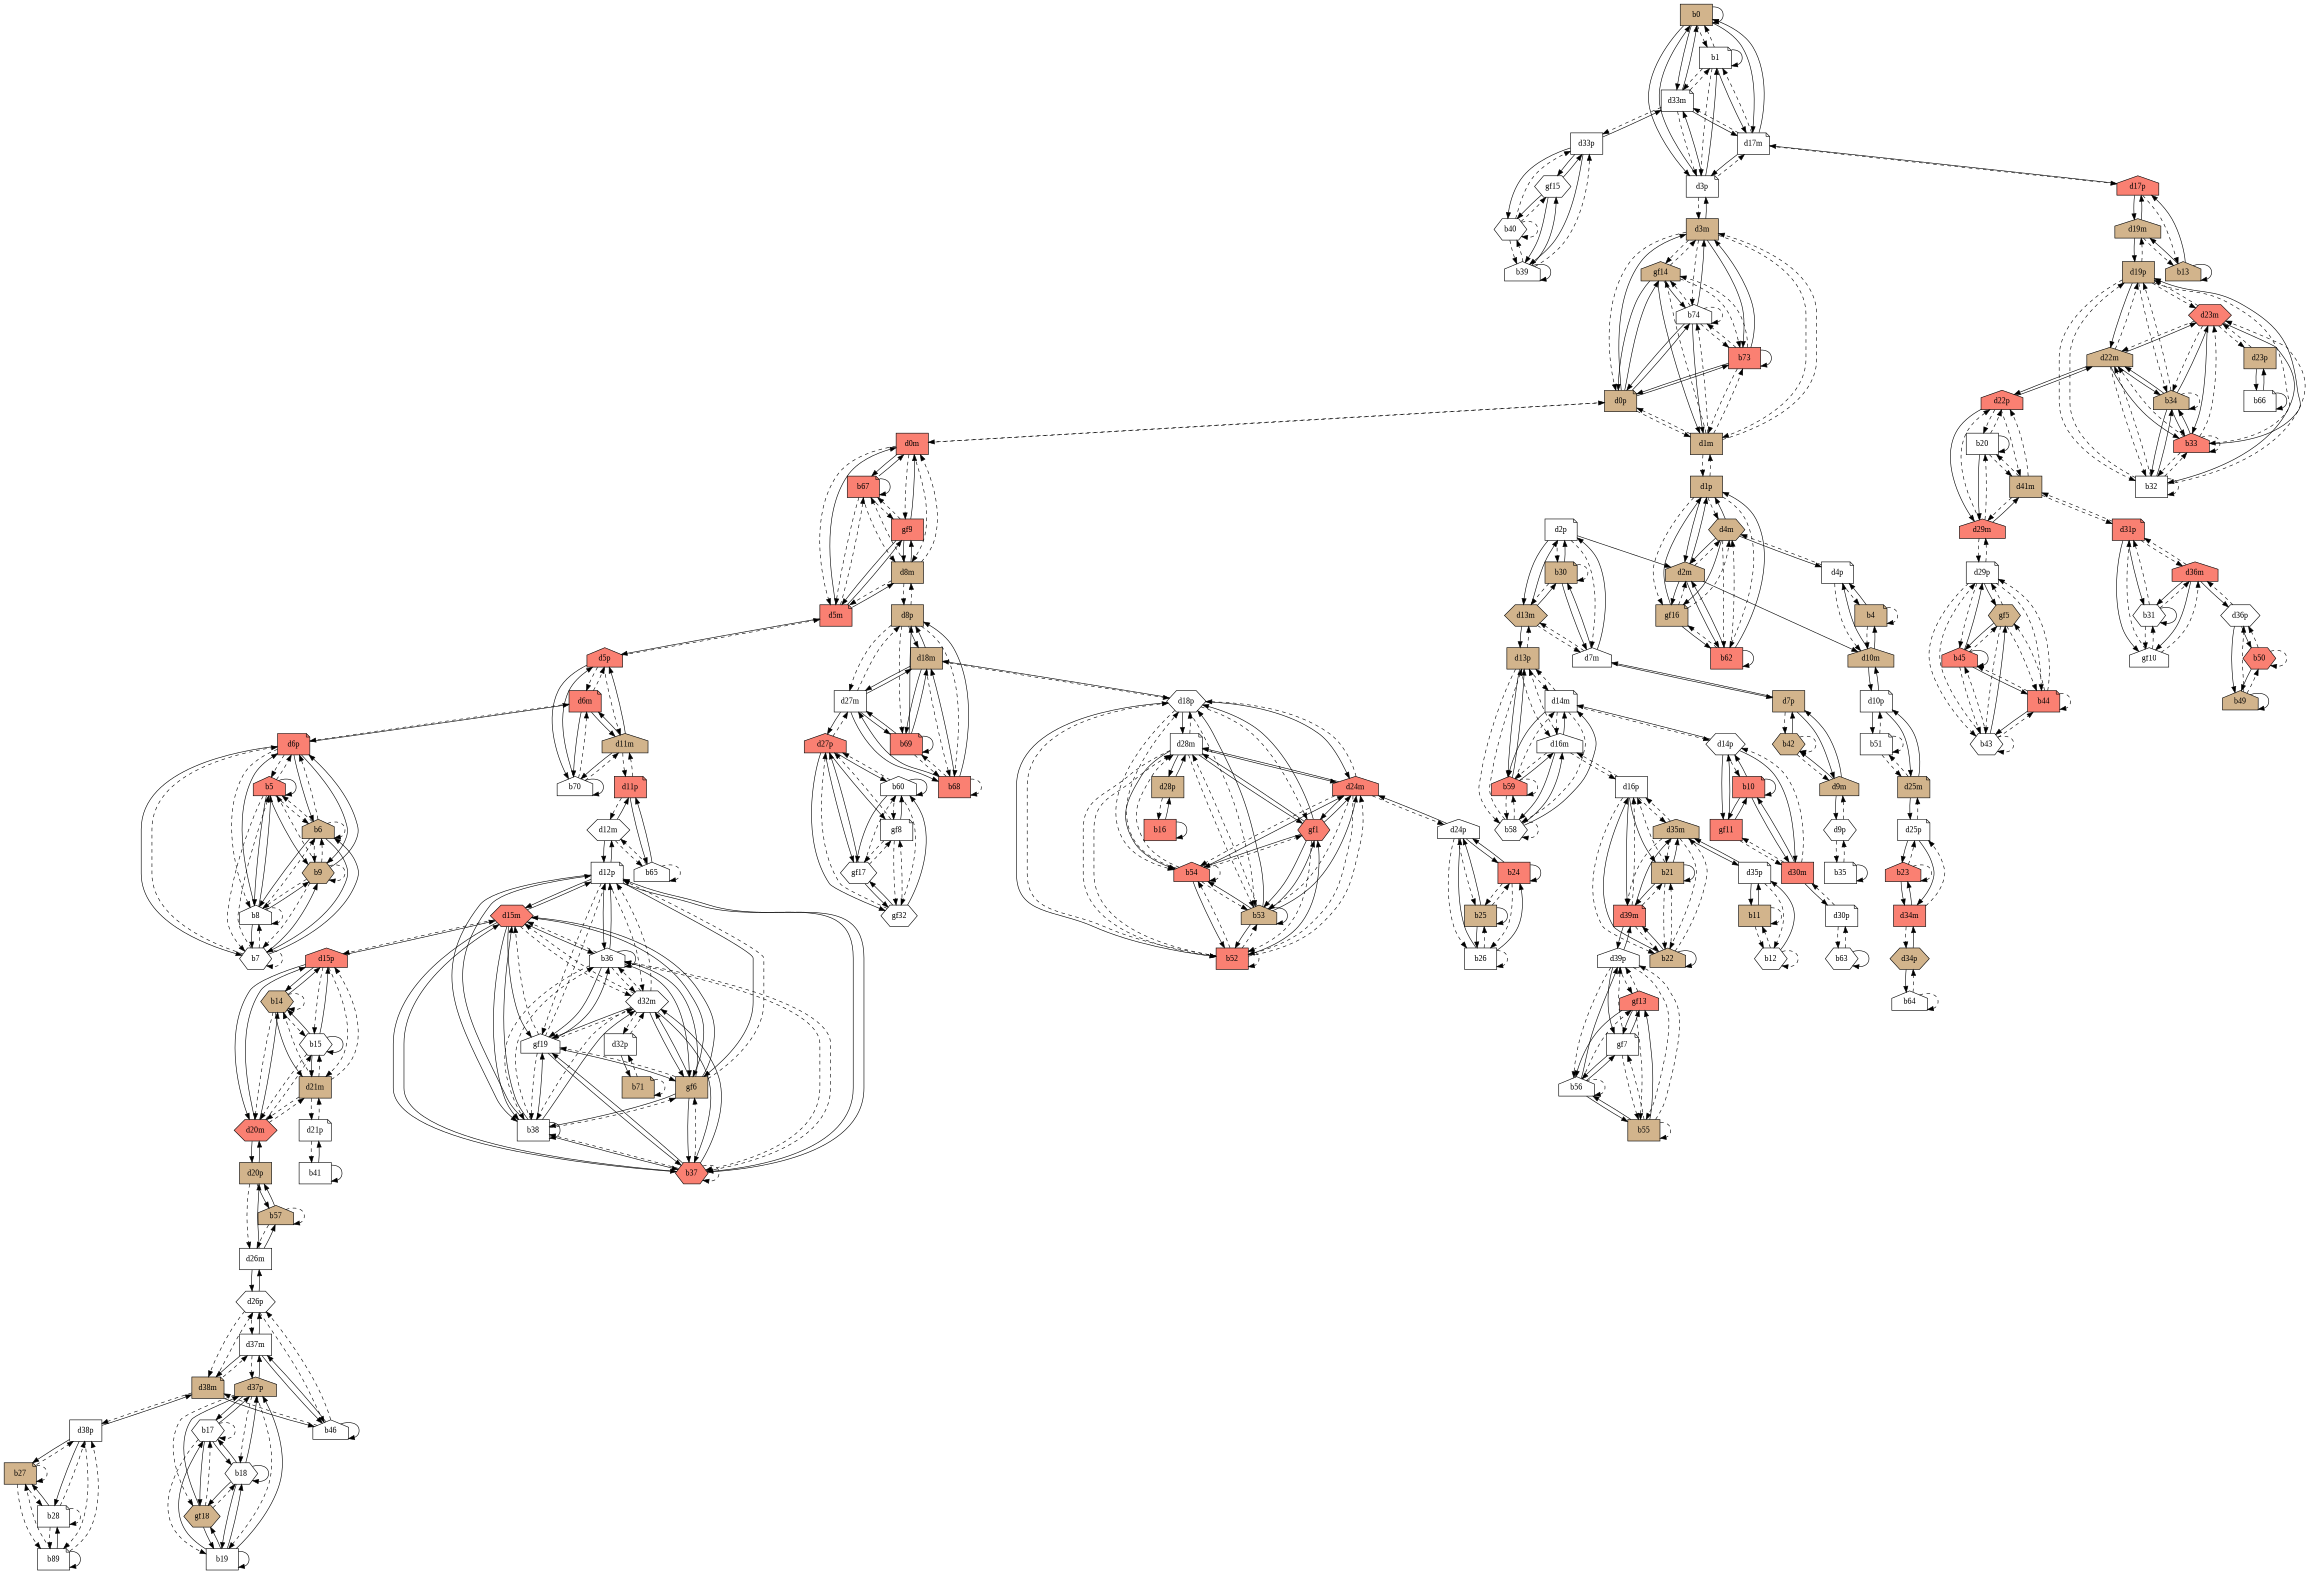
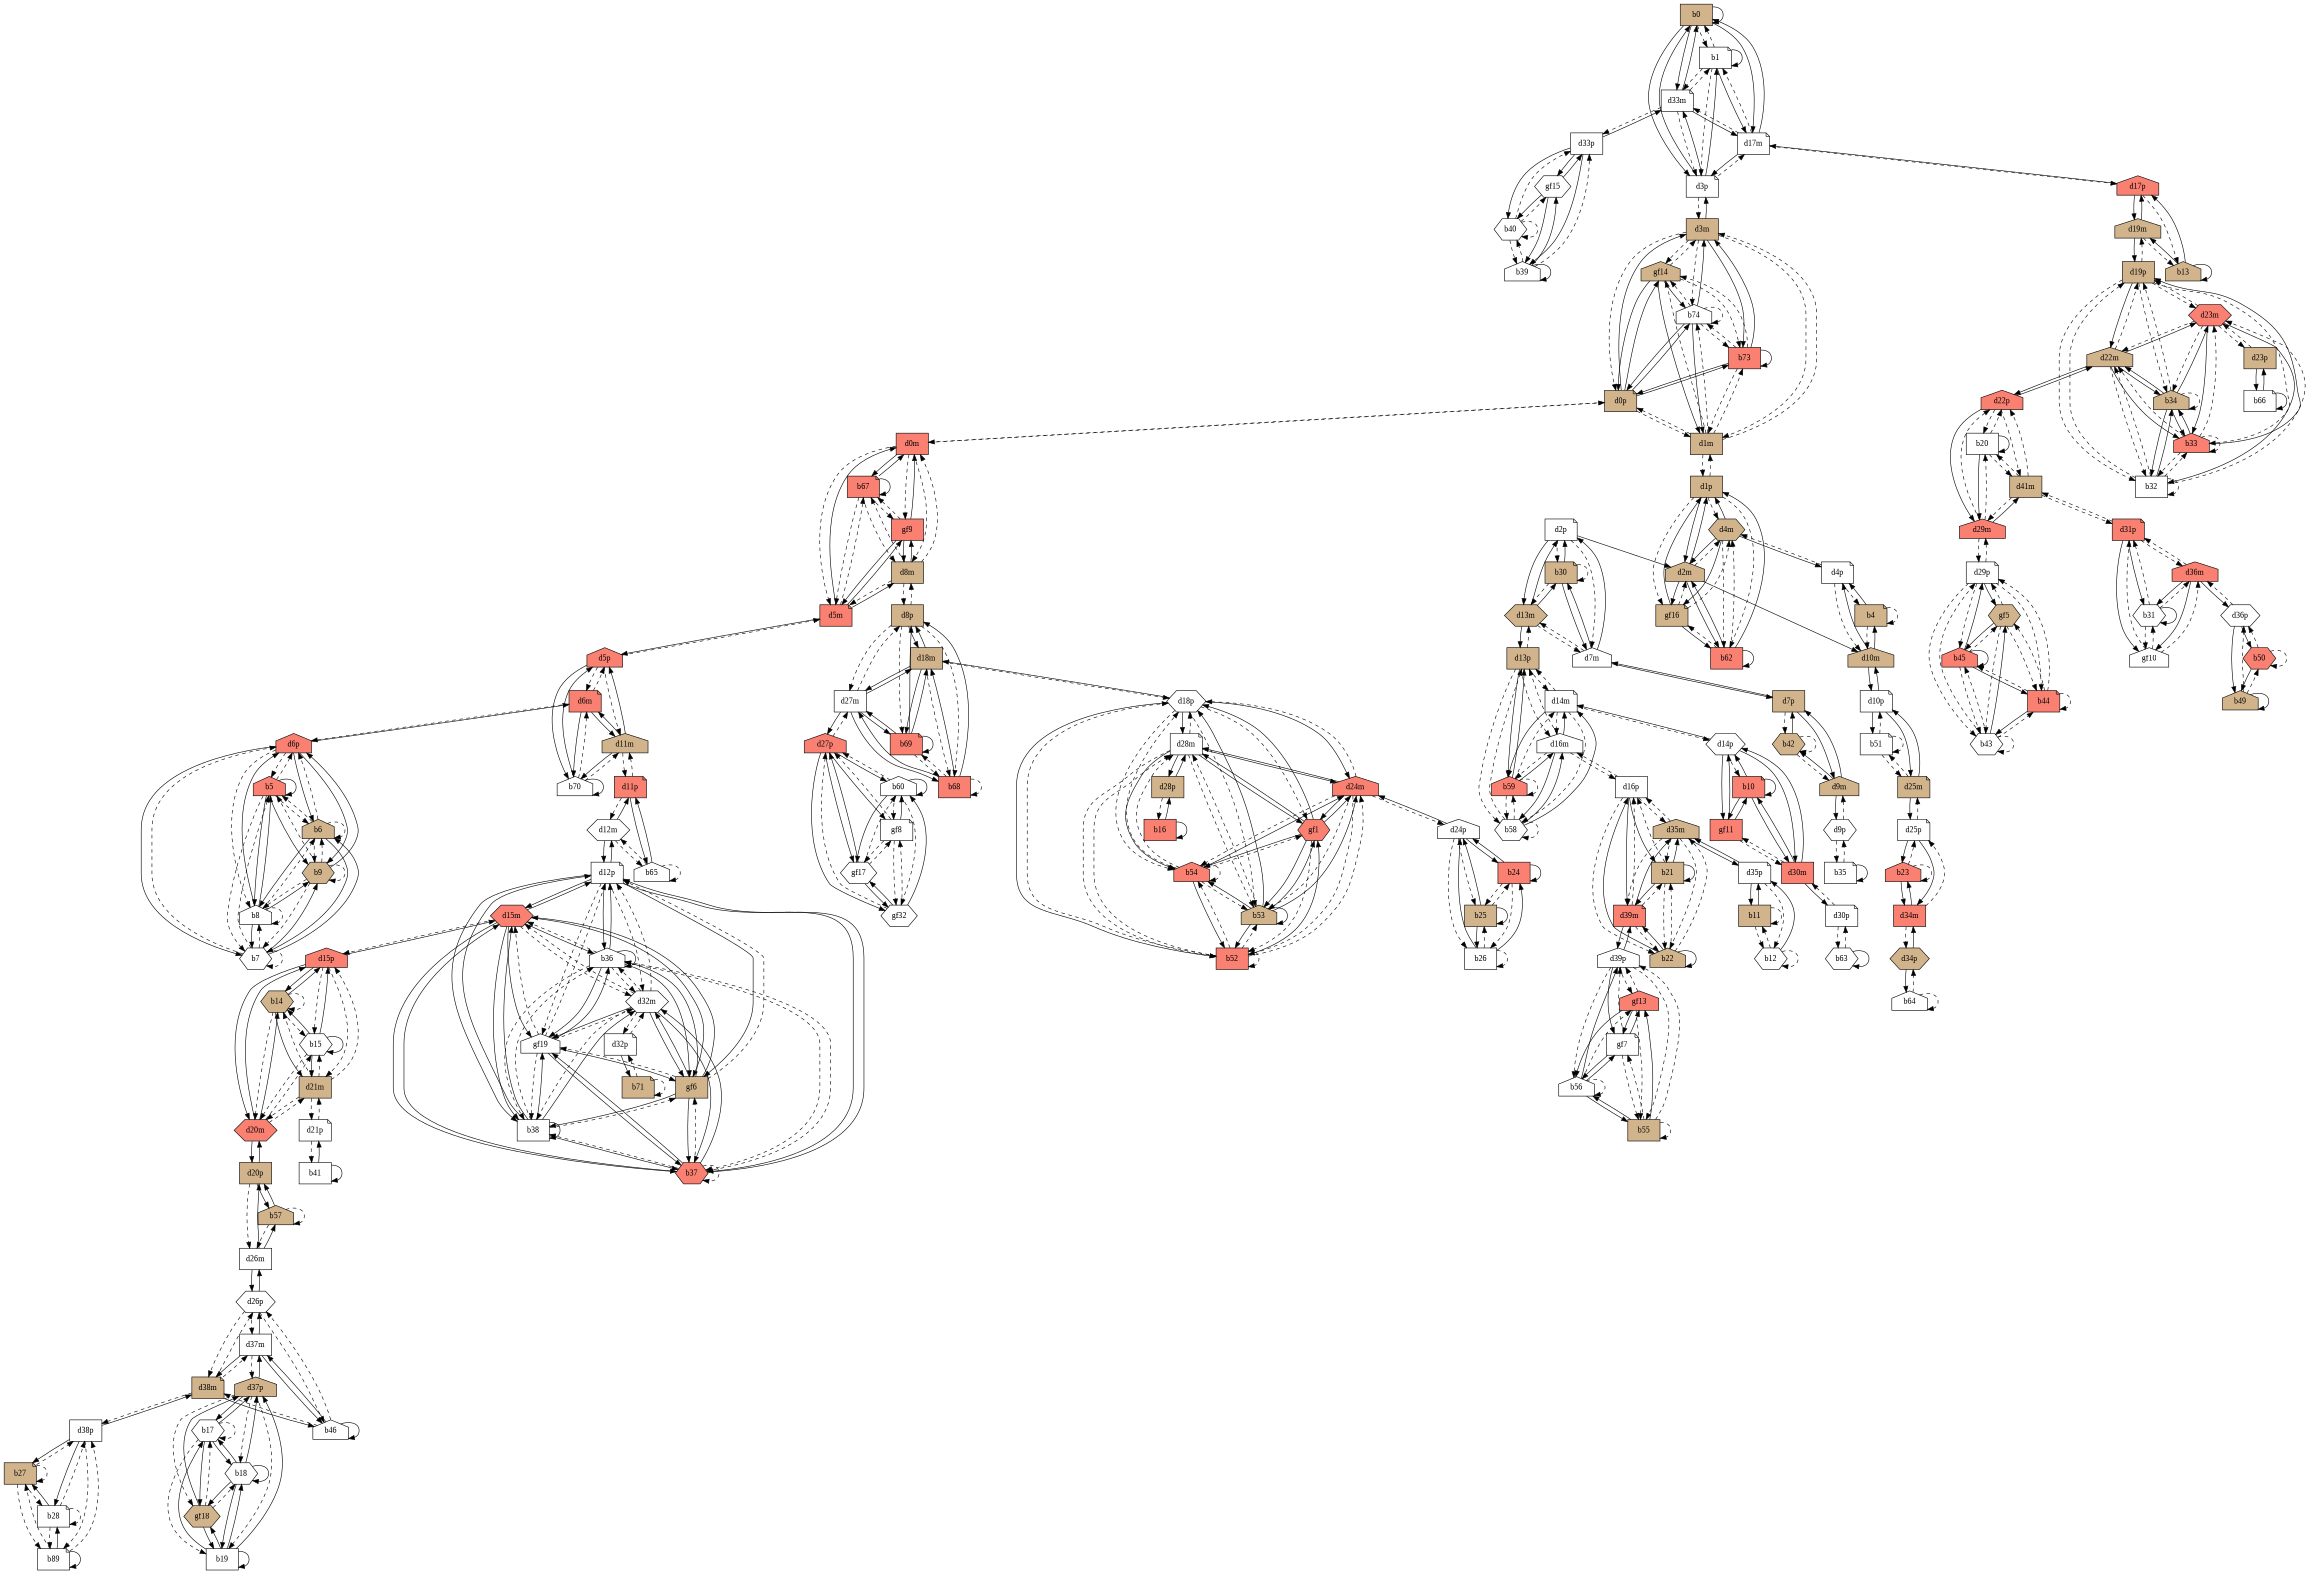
node "d6p": shape note -> house
edge "d30m" -> "d14p": style dashed -> solid
